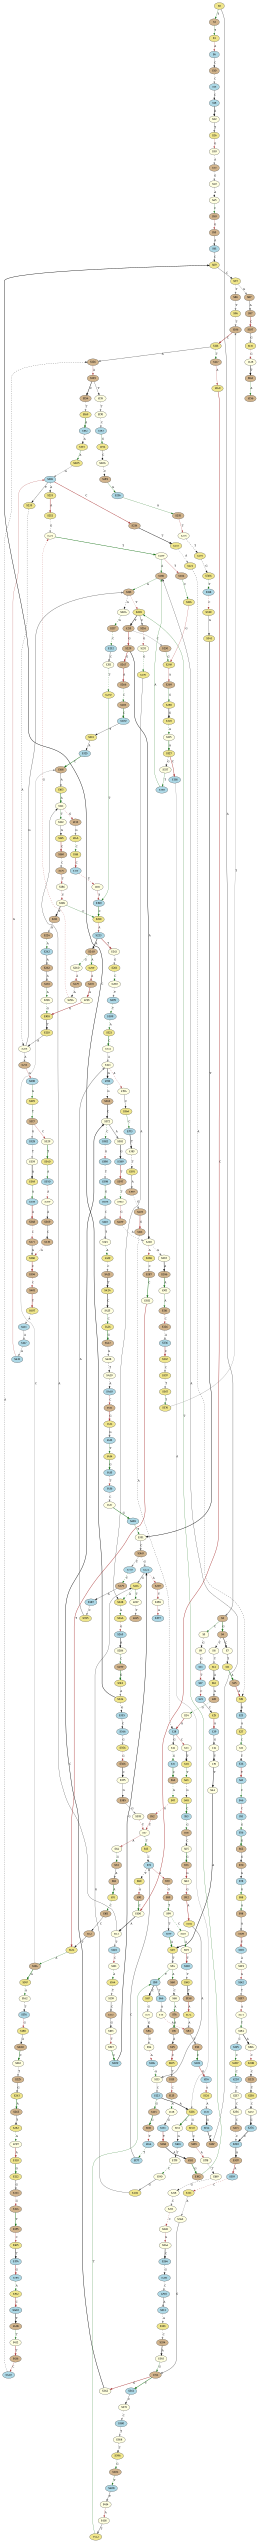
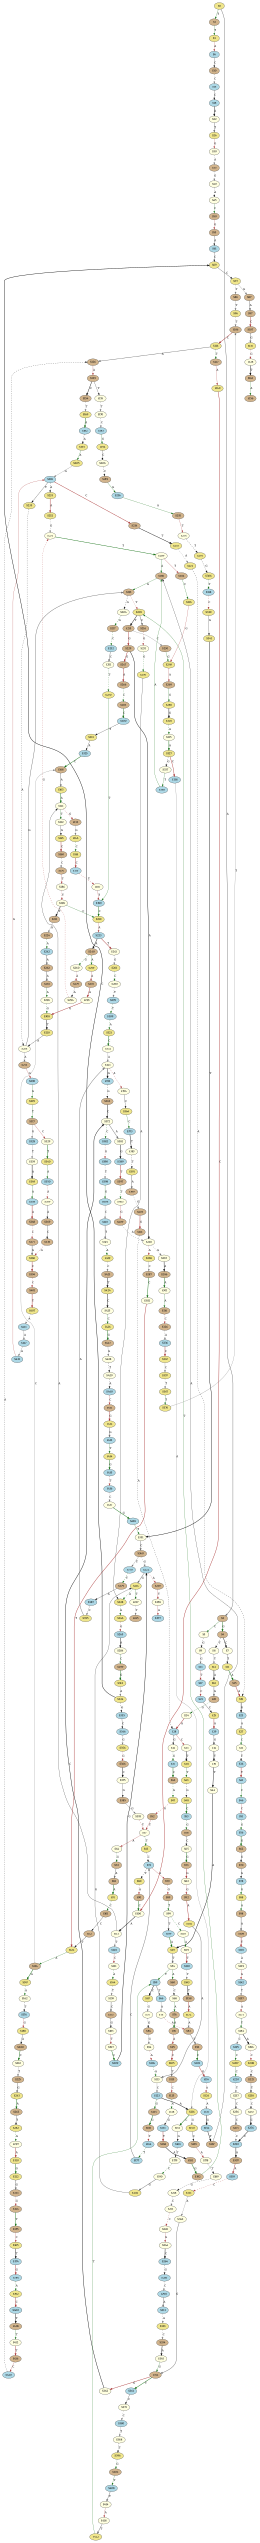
edge "S85" -> "S95": color black -> brown
